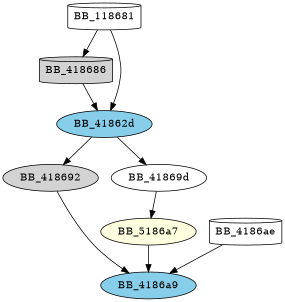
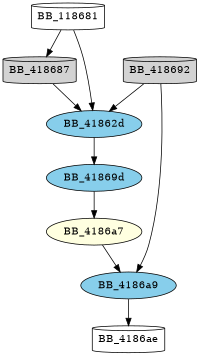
node "BB_418686": label "BB_418686" -> "BB_418687"
edge "BB_41862d" -> "BB_418692": reversed
node "BB_418692": shape ellipse -> cylinder
node "BB_41869d": fillcolor white -> skyblue
node "BB_5186a7": label "BB_5186a7" -> "BB_4186a7"
edge "BB_4186ae" -> "BB_4186a9": reversed
